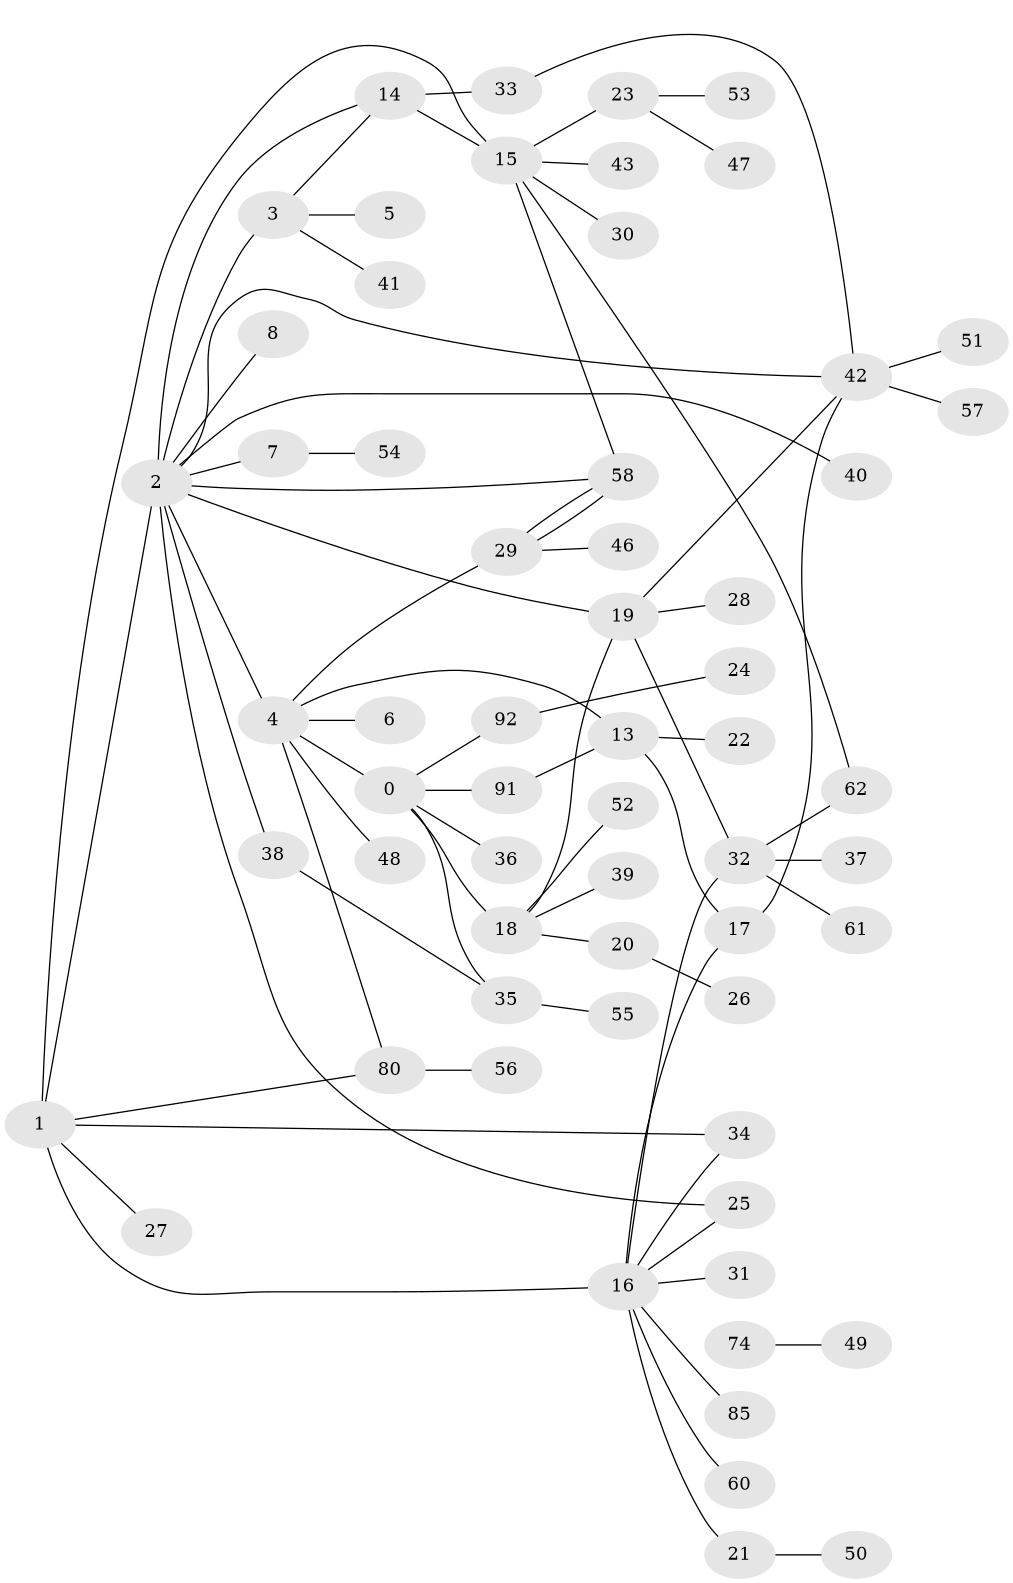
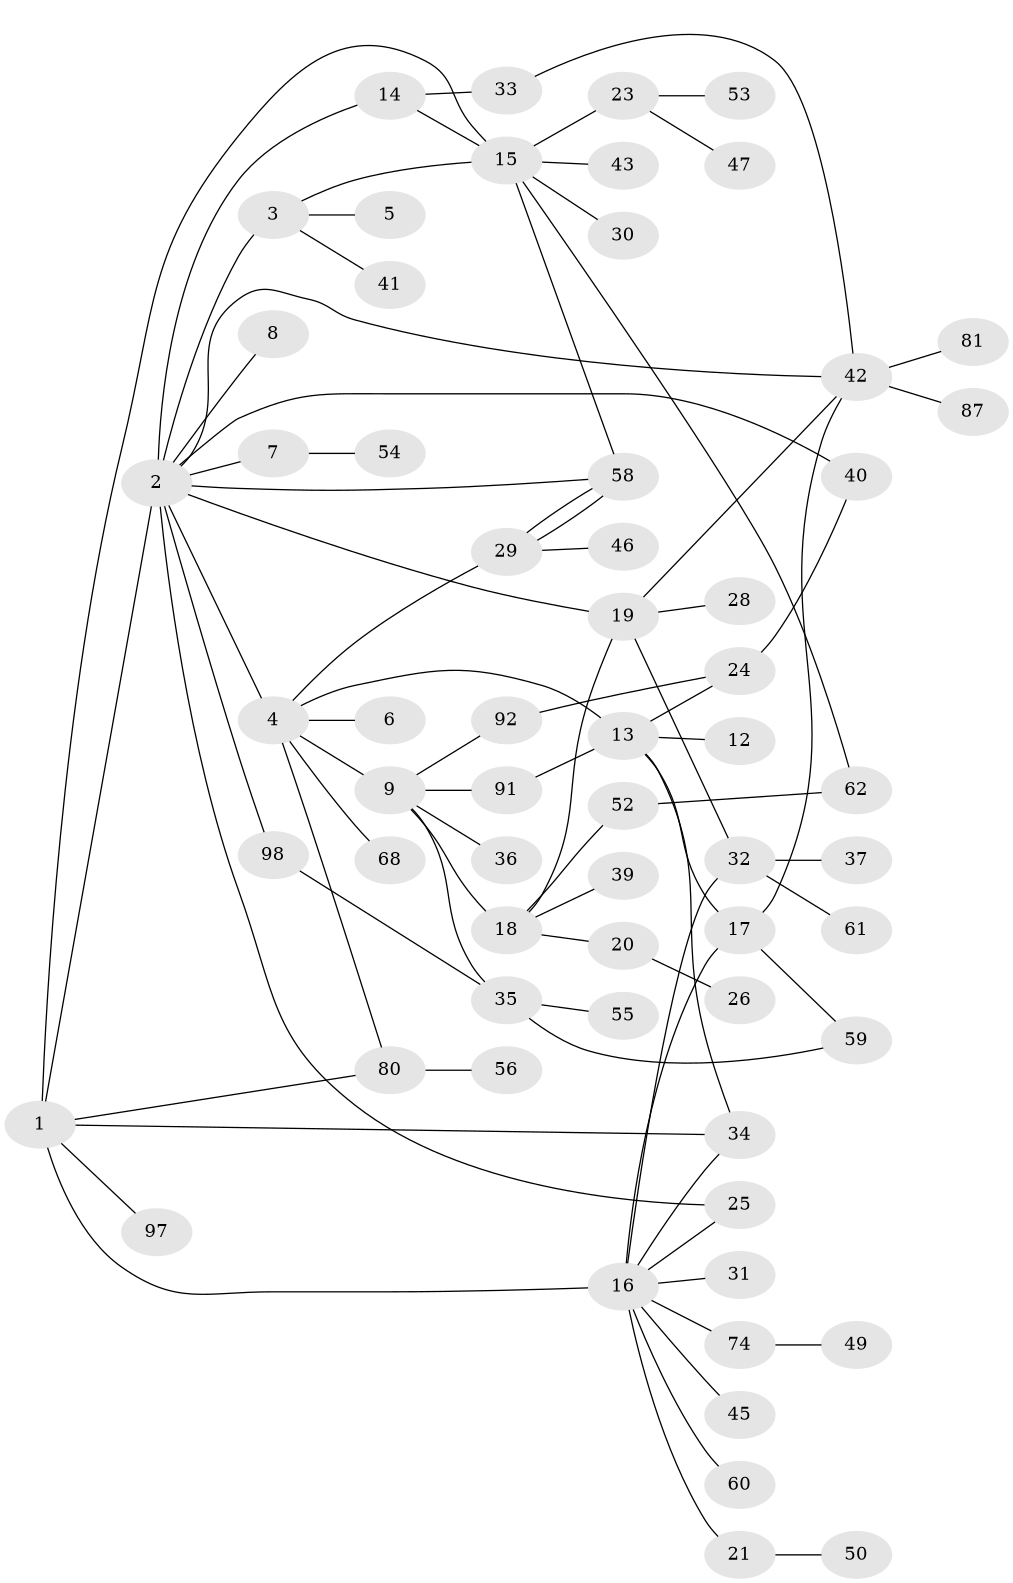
edge "14" -- "3": now "15" -- "3"
node "51": label "51" -> "81"
node "57": label "57" -> "87"
edge "40" -- "24": added
edge "24" -- "13": added
node "22": label "22" -> "12"
node "0": label "0" -> "9"
edge "62" -- "32": now "62" -- "52"
node "38": label "38" -> "98"
node "48": label "48" -> "68"
edge "13" -- "34": added
node "59": added
node "27": label "27" -> "97"
edge "16" -- "74": added
node "85": label "85" -> "45"
